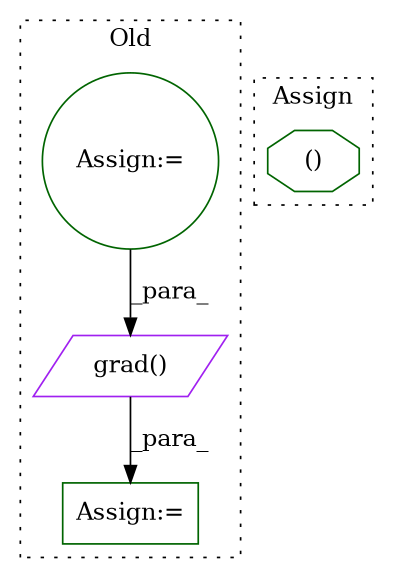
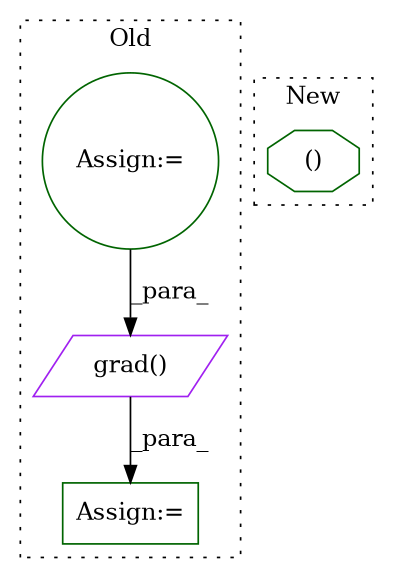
cluster "Assign": label "Assign" -> "New"
